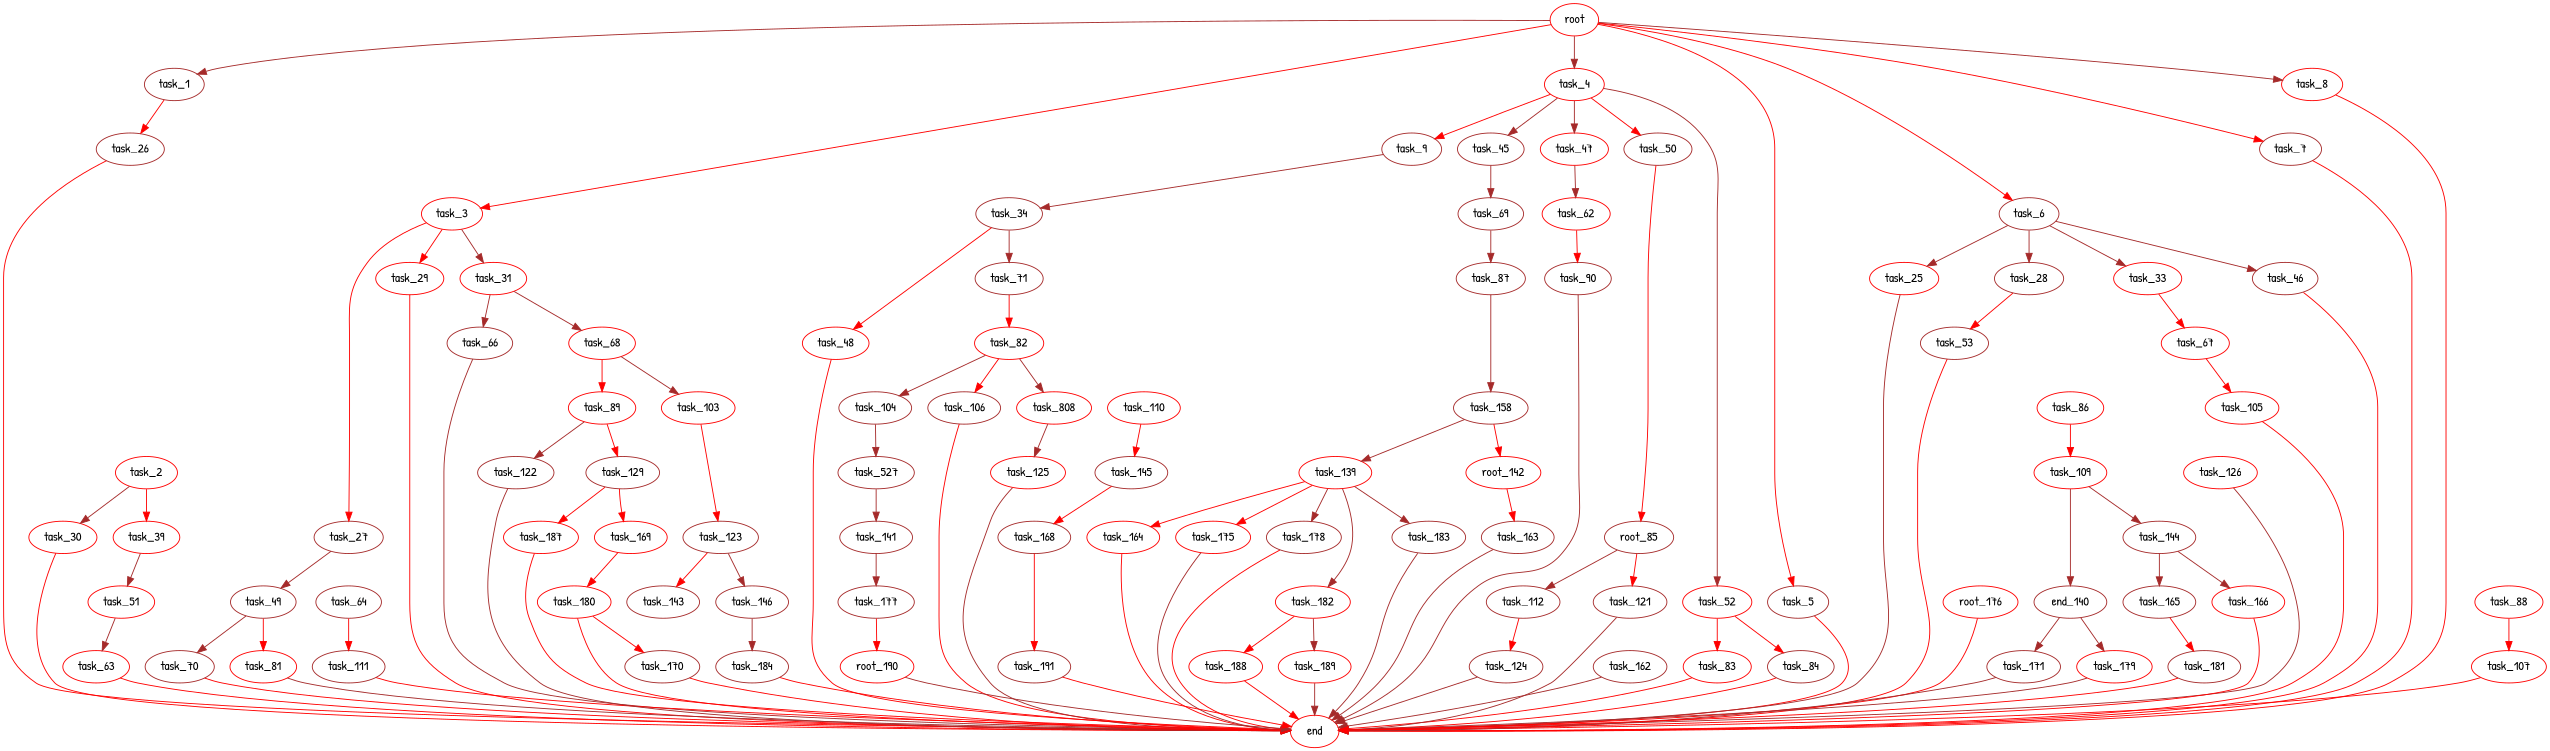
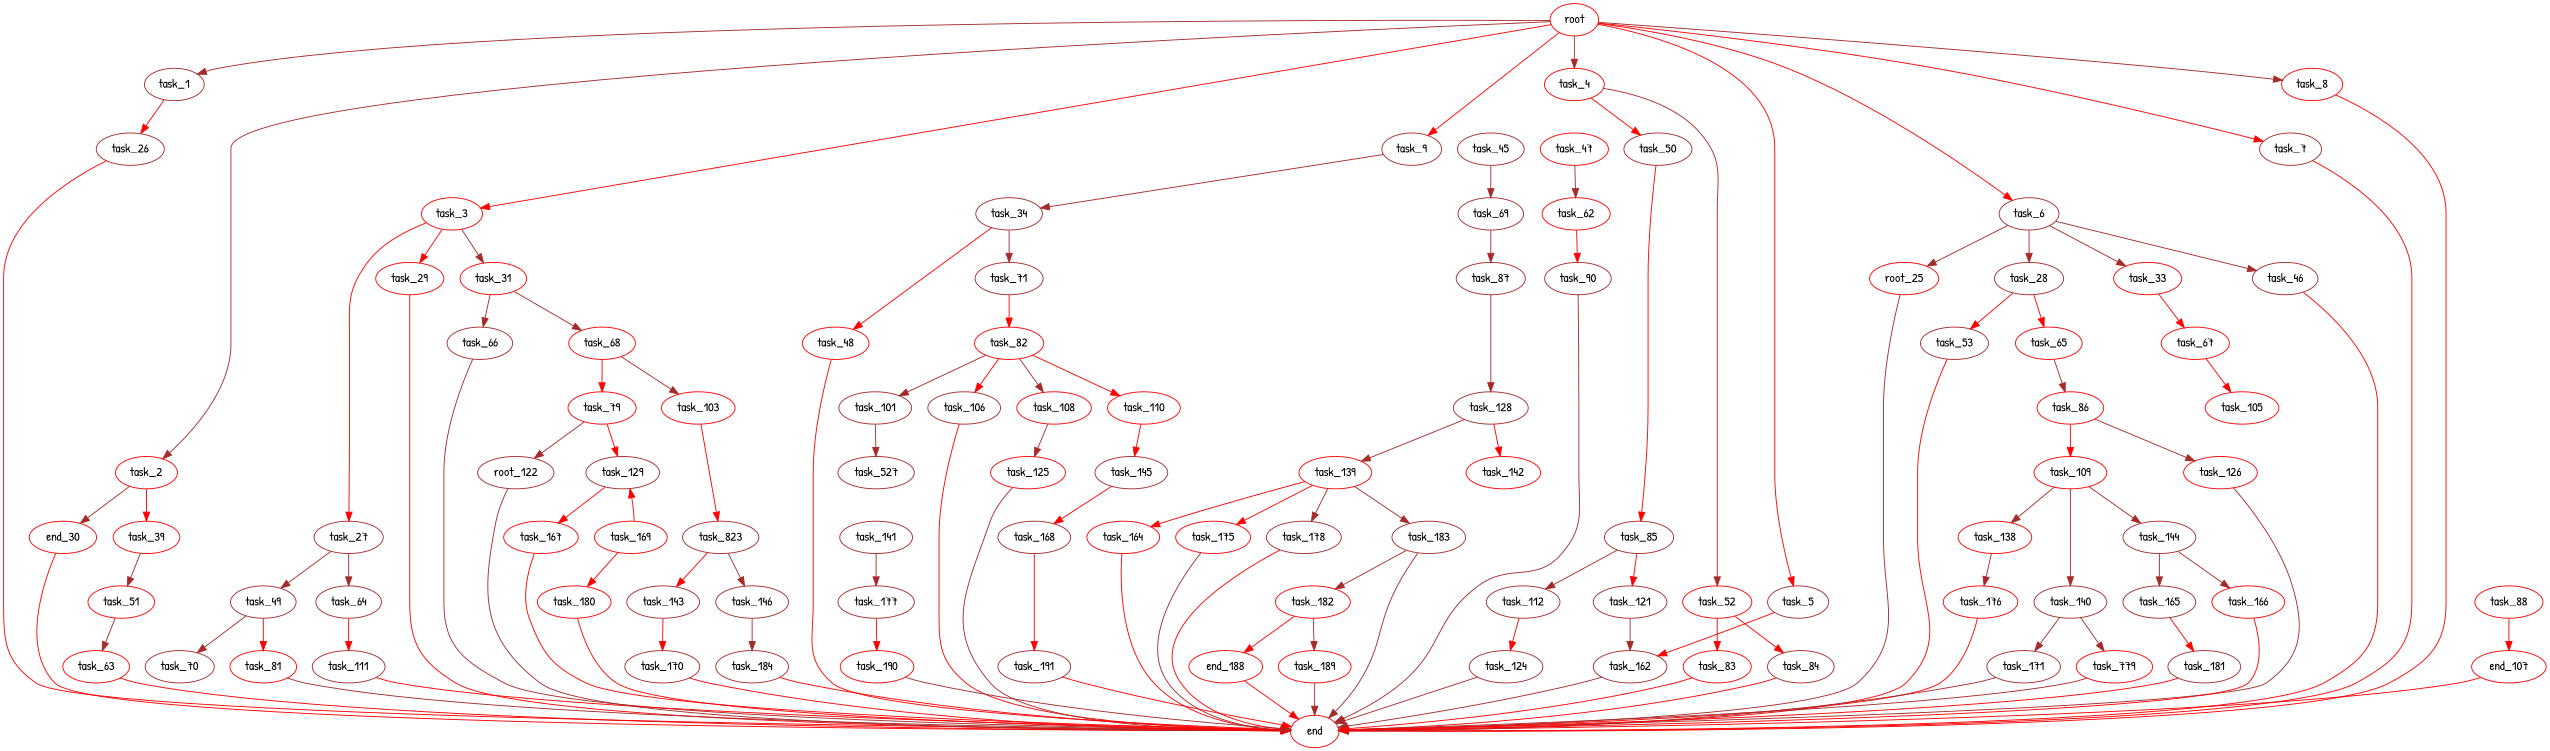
edge "root" -> "task_2": added
edge "task_4" -> "task_47": removed
edge "task_4" -> "task_45": removed
edge "task_4" -> "task_9": now "root" -> "task_9"
node "task_25": label "task_25" -> "root_25"
node "task_65": added
edge "task_82" -> "task_110": added
node "task_89": label "task_89" -> "task_79"
node "task_104": label "task_104" -> "task_101"
node "task_808": label "task_808" -> "task_108"
node "task_158": label "task_158" -> "task_128"
edge "task_86" -> "task_126": added
node "task_122": label "task_122" -> "root_122"
node "root_142": label "root_142" -> "task_142"
edge "task_129" -> "task_169": reversed
edge "task_527" -> "task_141": removed
edge "task_139" -> "task_182": now "task_183" -> "task_182"
node "task_30": label "task_30" -> "end_30"
node "task_187": label "task_187" -> "task_167"
node "task_123": label "task_123" -> "task_823"
node "task_163": removed
node "root_85": label "root_85" -> "task_85"
node "task_138": added
edge "task_27" -> "task_64": added
node "root_176": label "root_176" -> "task_176"
node "end_140": label "end_140" -> "task_140"
edge "task_180" -> "task_170": now "task_143" -> "task_170"
node "root_190": label "root_190" -> "task_190"
node "task_188": label "task_188" -> "end_188"
node "task_179": label "task_179" -> "task_779"
node "task_107": label "task_107" -> "end_107"
edge "task_105" -> "end": removed
edge "task_121" -> "end": now "task_121" -> "task_162"
edge "task_5" -> "end": now "task_5" -> "task_162"
edge "task_70" -> "end": removed
